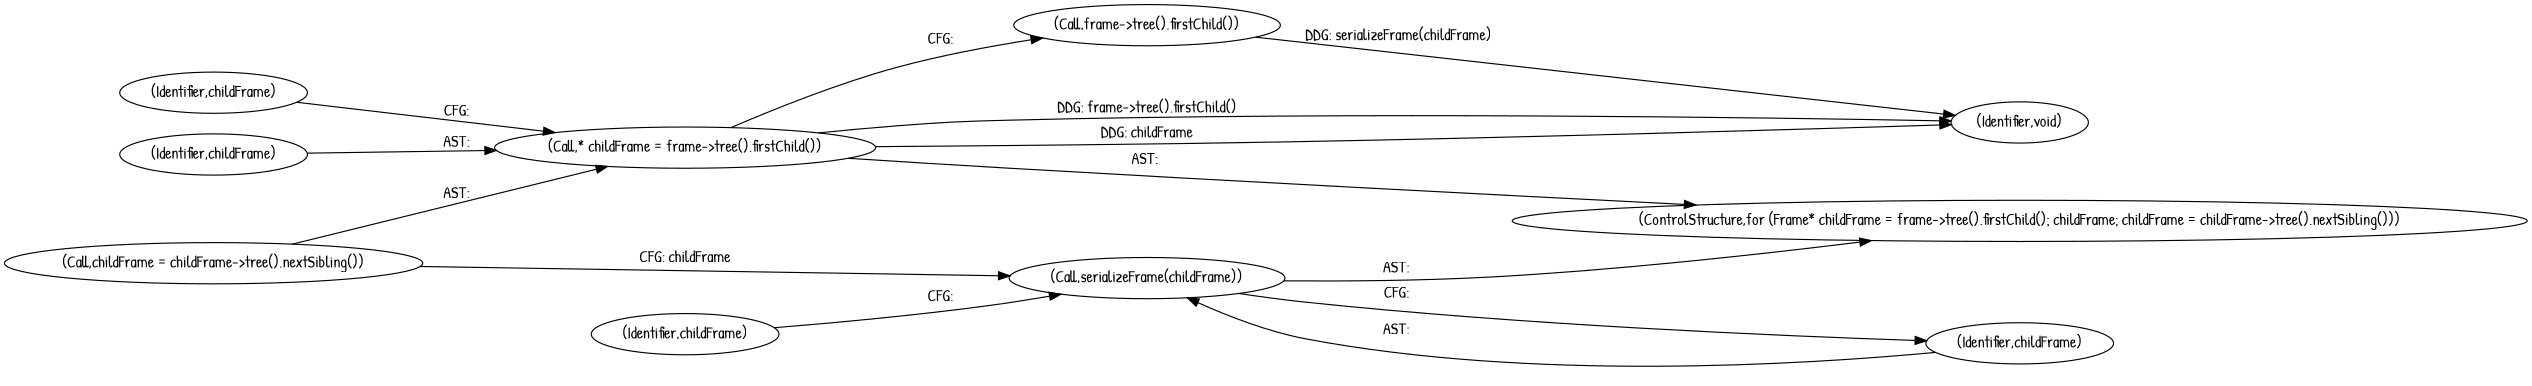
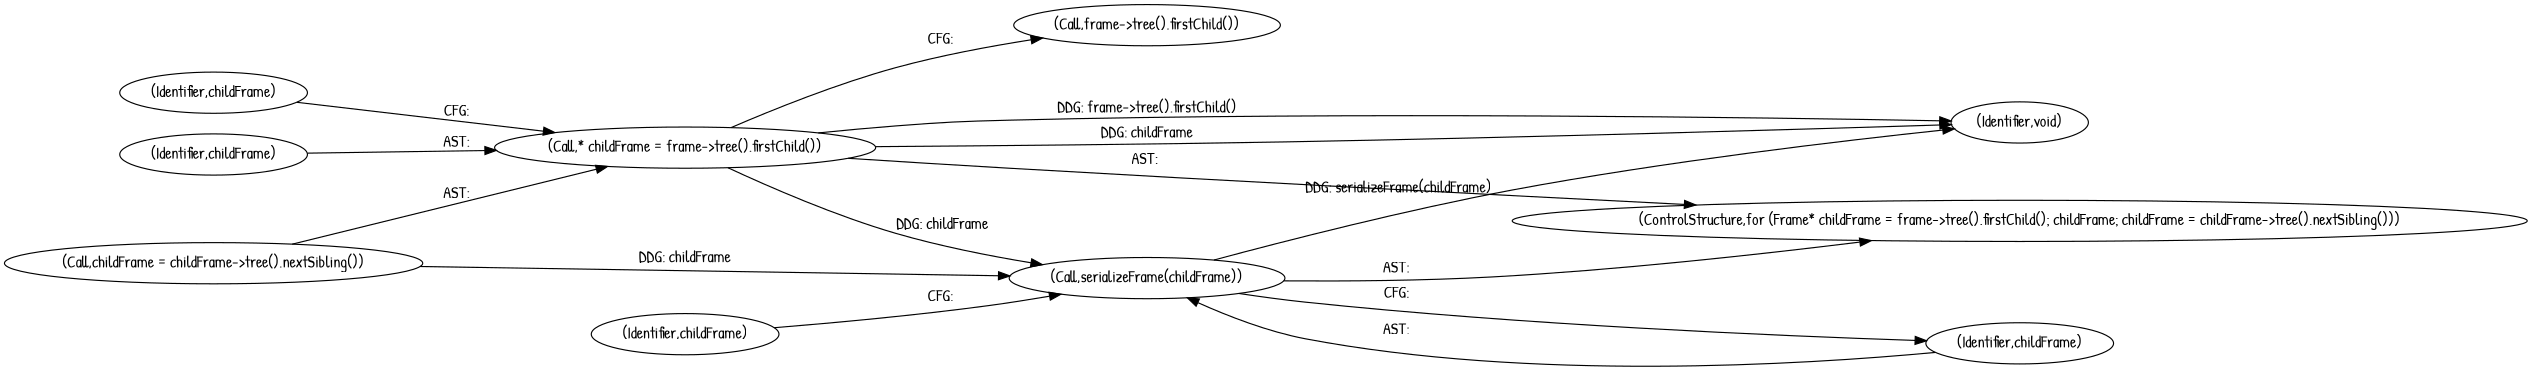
edge "(Call,frame->tree().firstChild())" -> "(Identifier,void)": now "(Call,serializeFrame(childFrame))" -> "(Identifier,void)"
edge "(Call,* childFrame = frame->tree().firstChild())" -> "(Call,serializeFrame(childFrame))": added, label "DDG: childFrame"
edge "(Call,childFrame = childFrame->tree().nextSibling())" -> "(Call,serializeFrame(childFrame))": label "CFG: childFrame" -> "DDG: childFrame"
